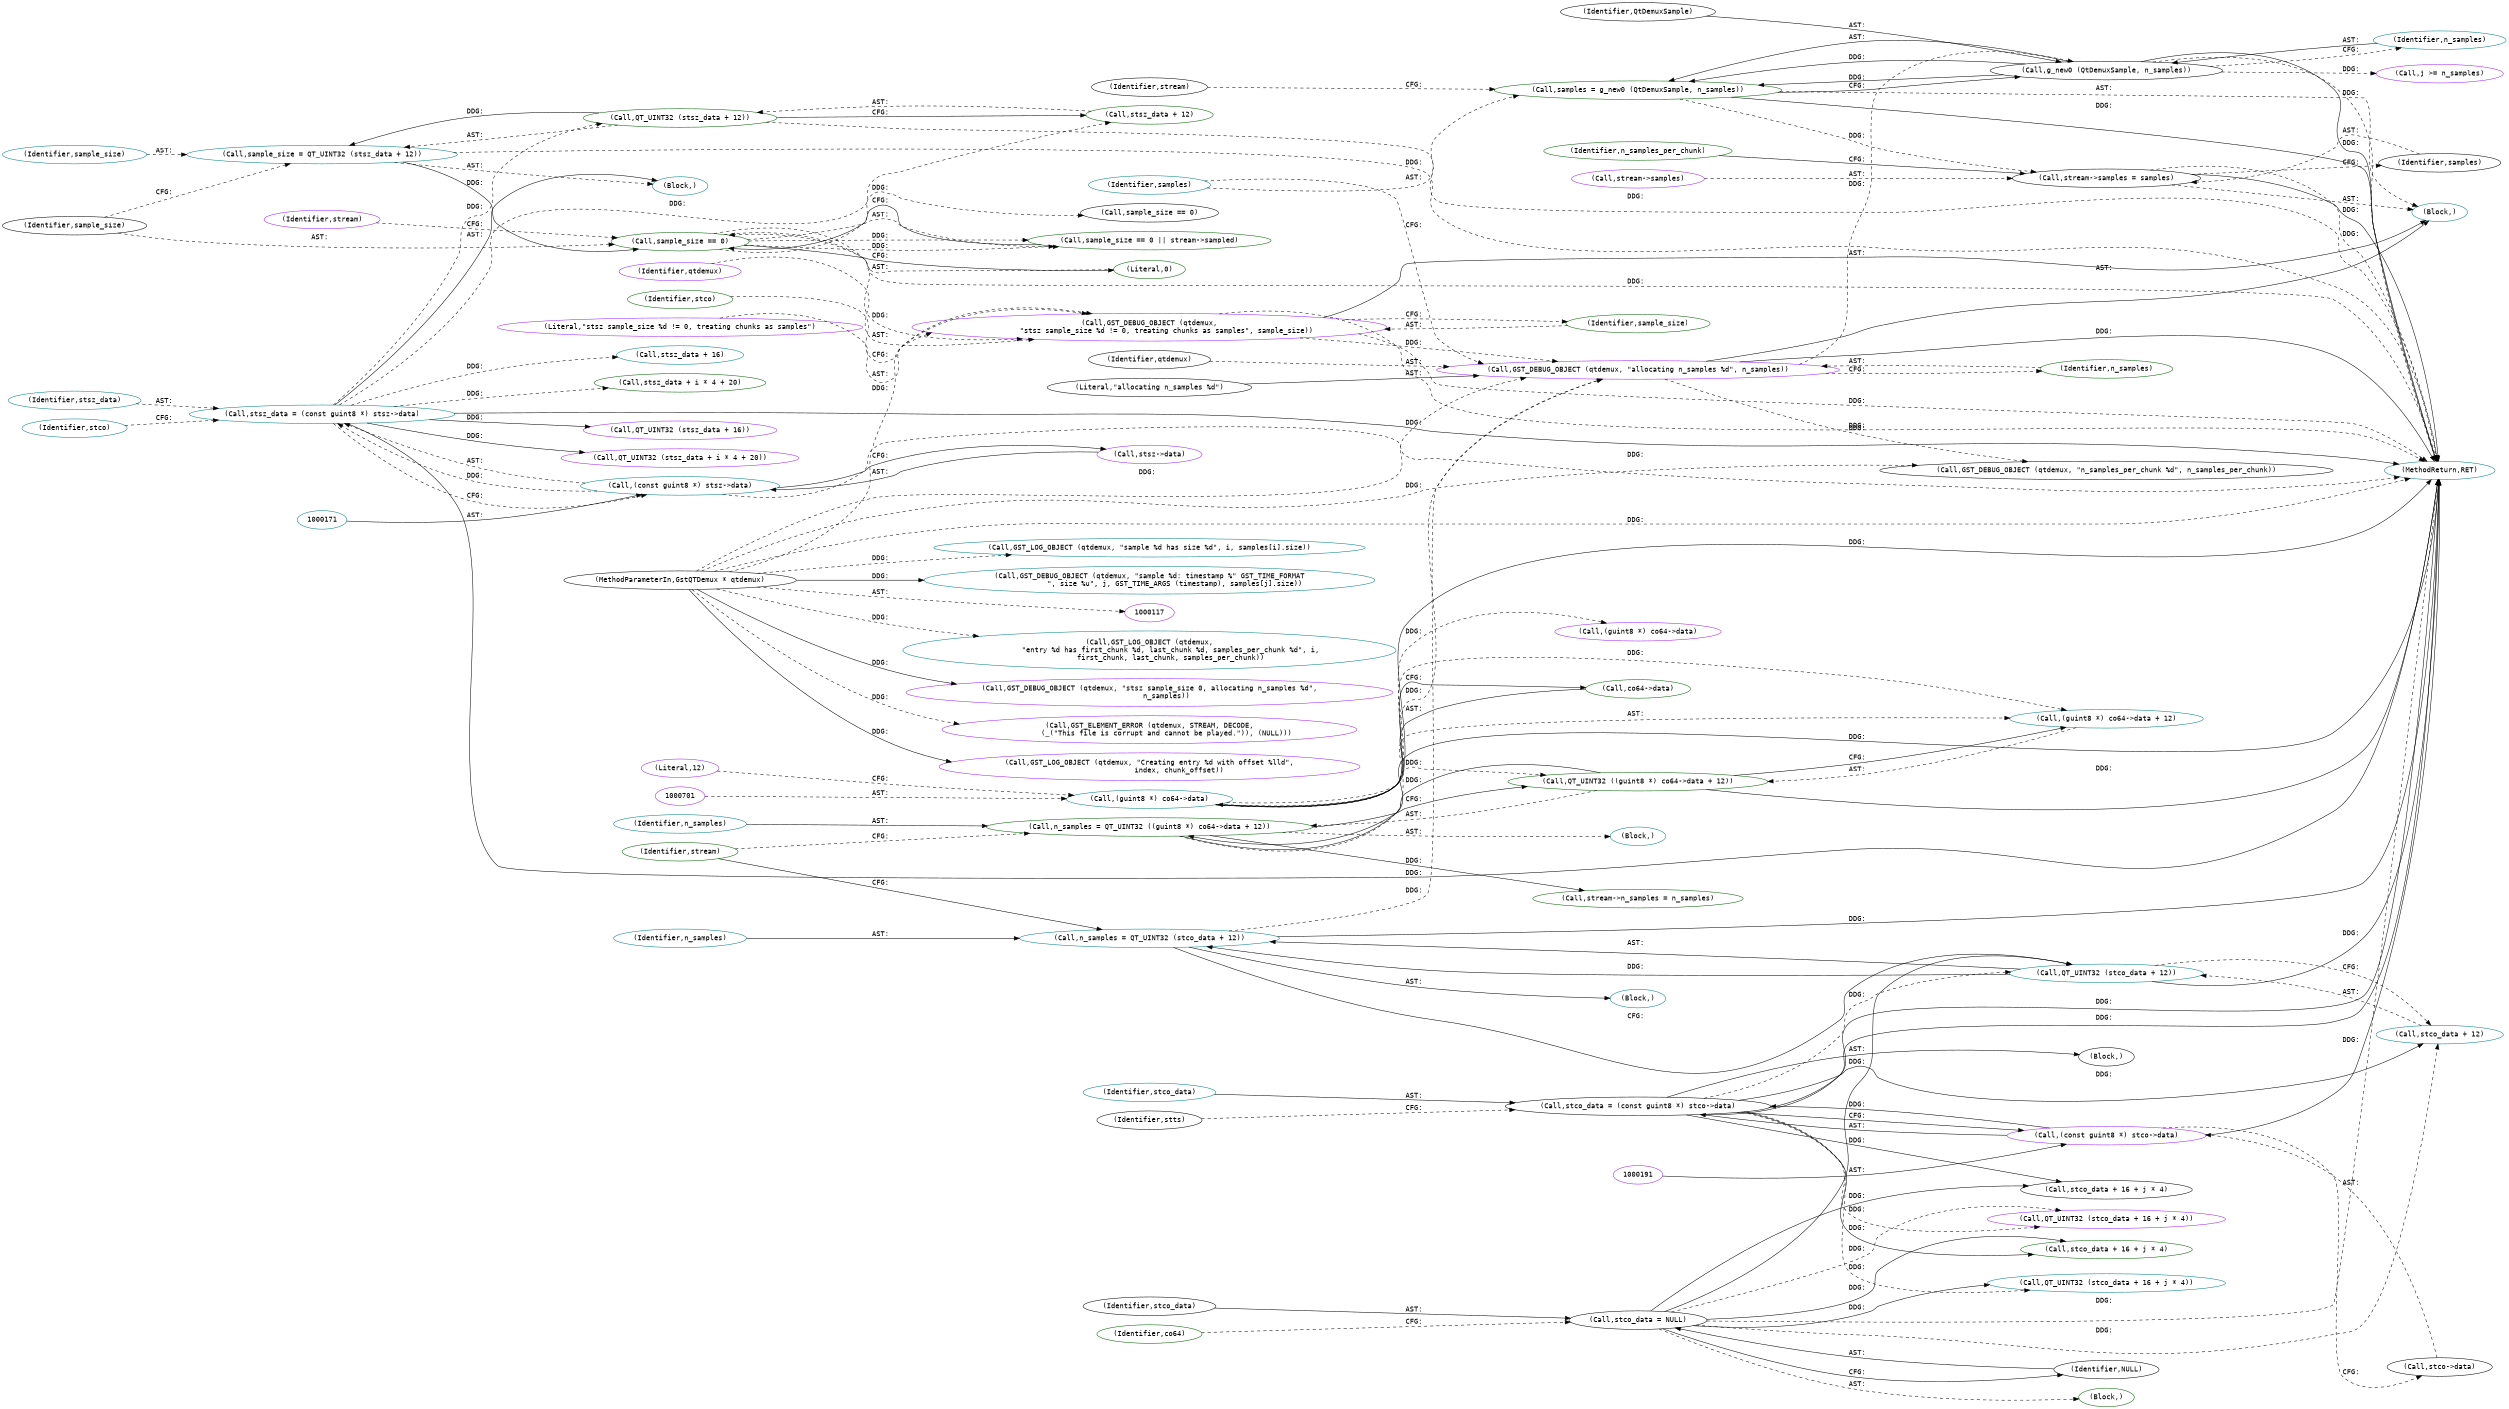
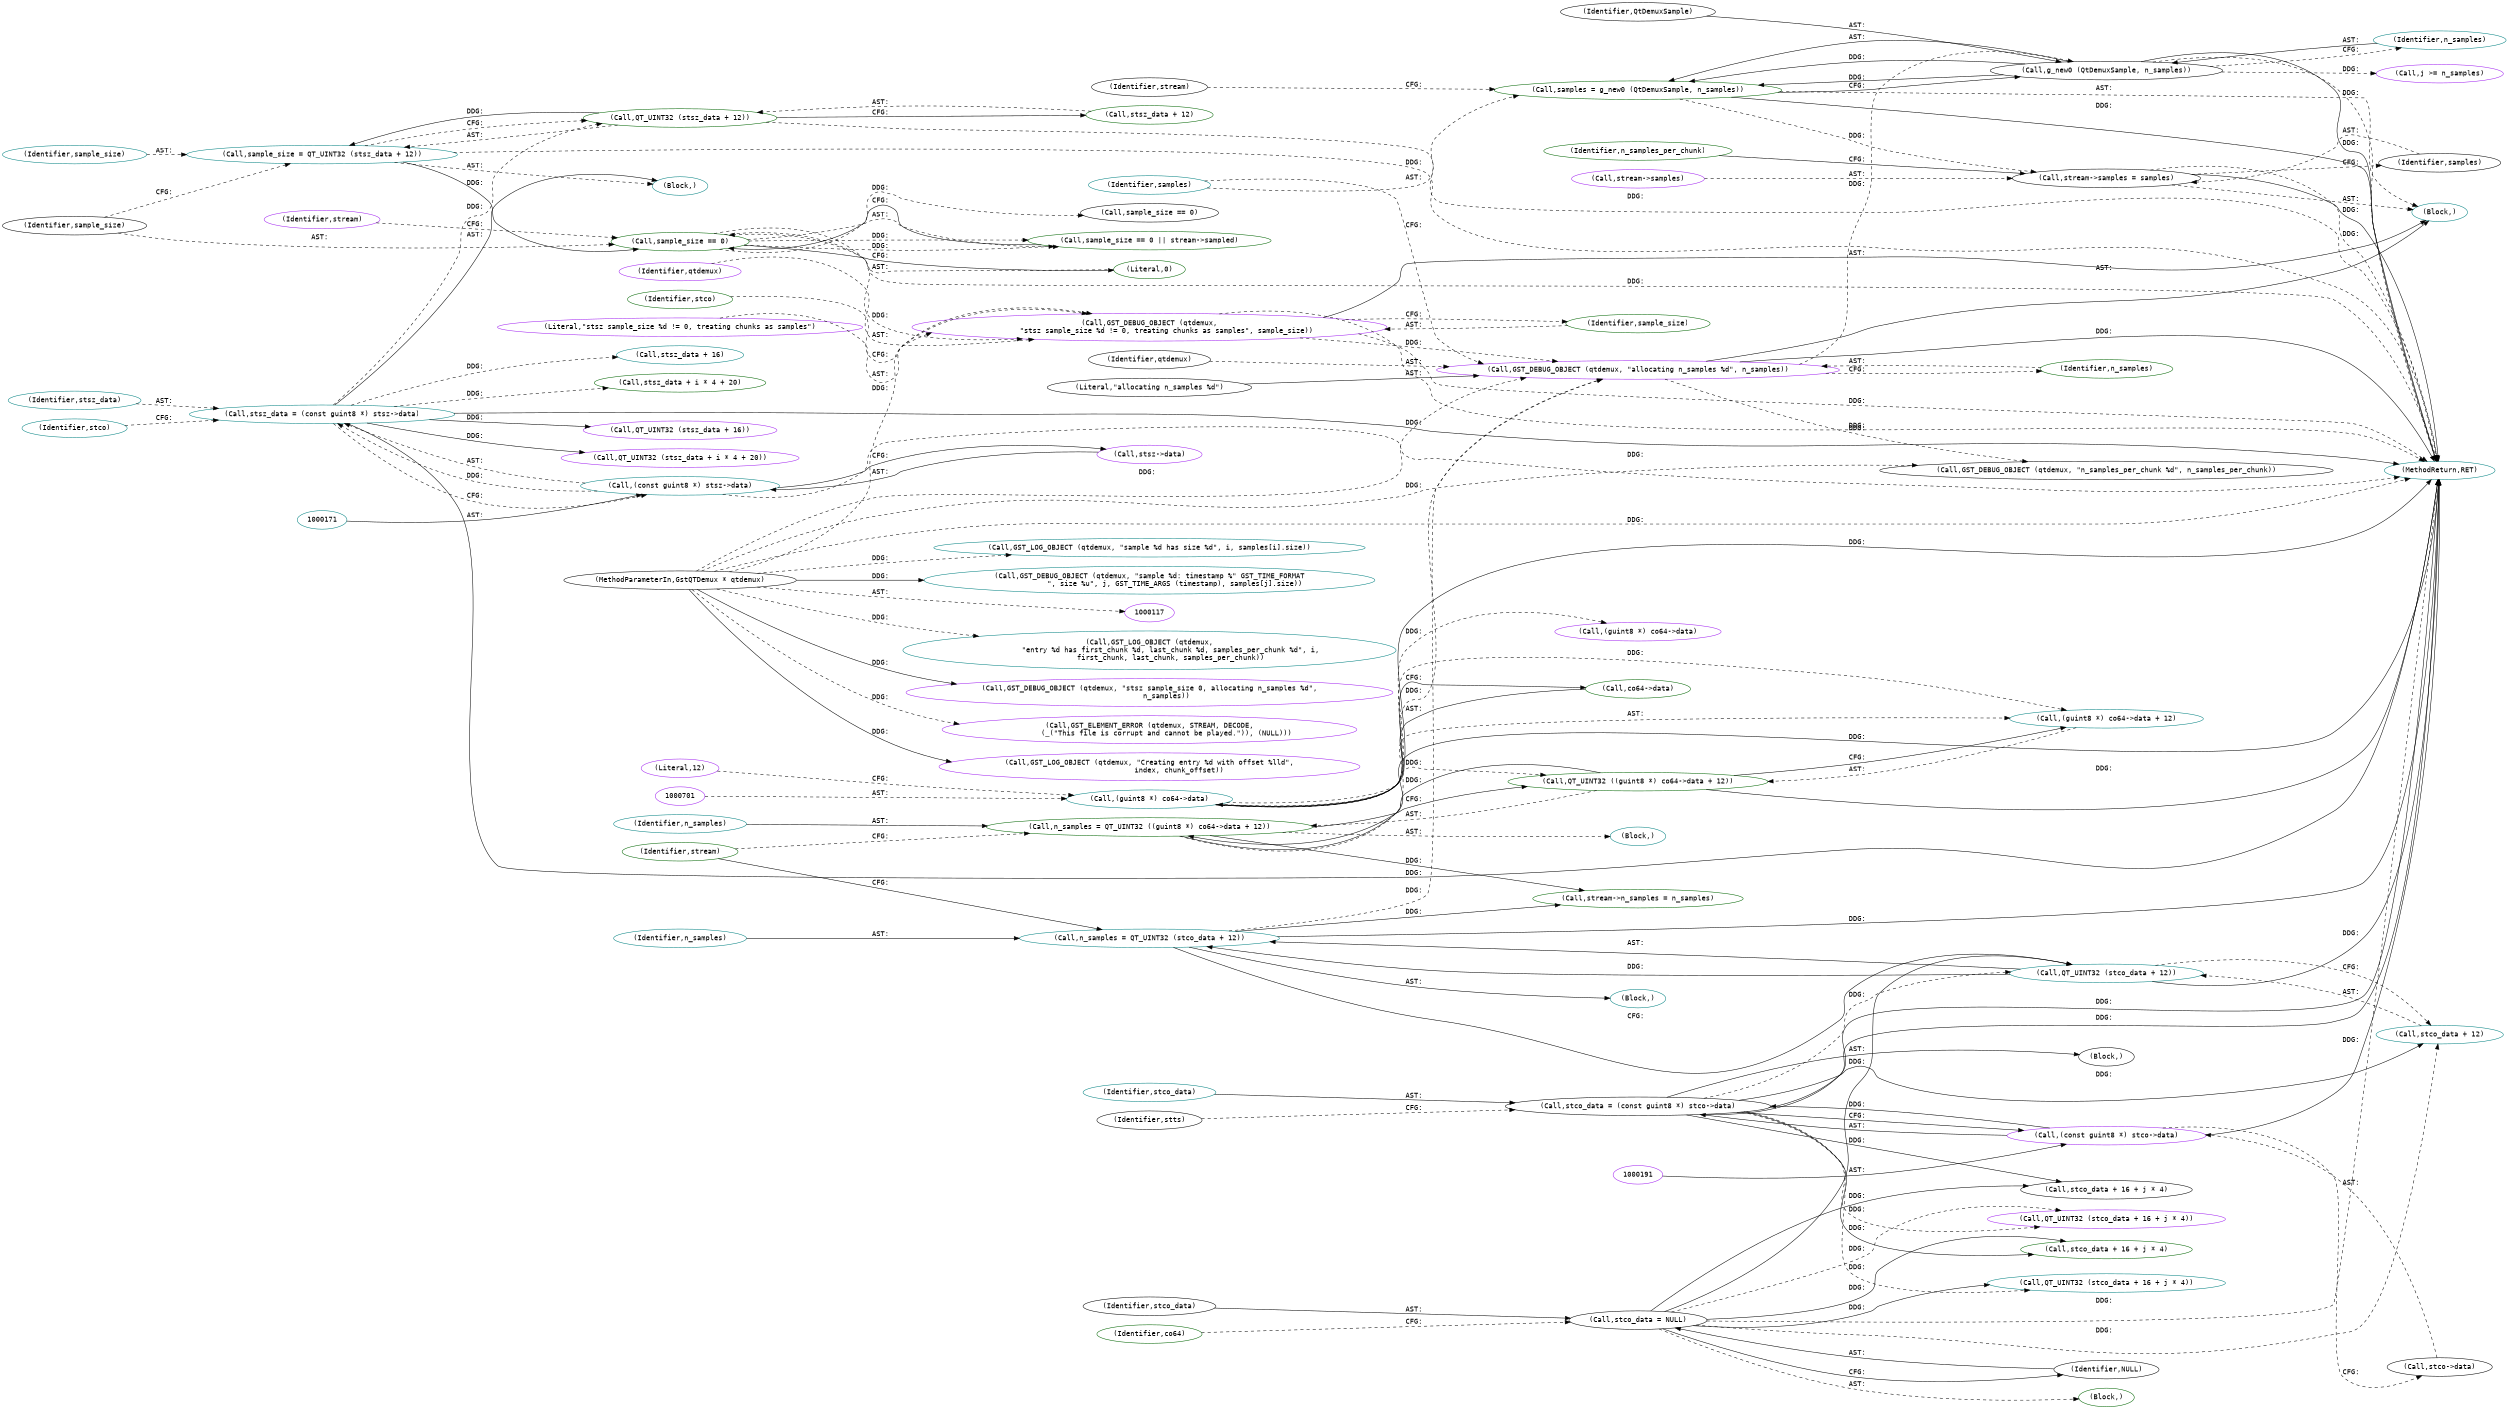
edge "(Call,sample_size = QT_UINT32 (stsz_data + 12))" -> "(Call,QT_UINT32 (stsz_data + 12))": added, label "CFG:"
edge "(Call,stsz_data = (const guint8 *) stsz->data)" -> "(Call,stsz_data + 12)": removed, label "DDG:"
edge "(Call,n_samples = QT_UINT32 (stco_data + 12))" -> "(Call,stream->n_samples = n_samples)": added, label "DDG:"
